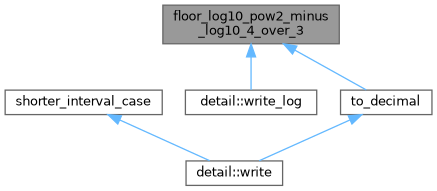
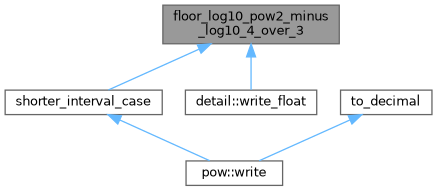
edge "to_decimal" -> "floor_log10_pow2_minus _log10_4_over_3": now "shorter_interval_case" -> "floor_log10_pow2_minus _log10_4_over_3"
node "detail::write_log": label "detail::write_log" -> "detail::write_float"
node "detail::write": label "detail::write" -> "pow::write"
